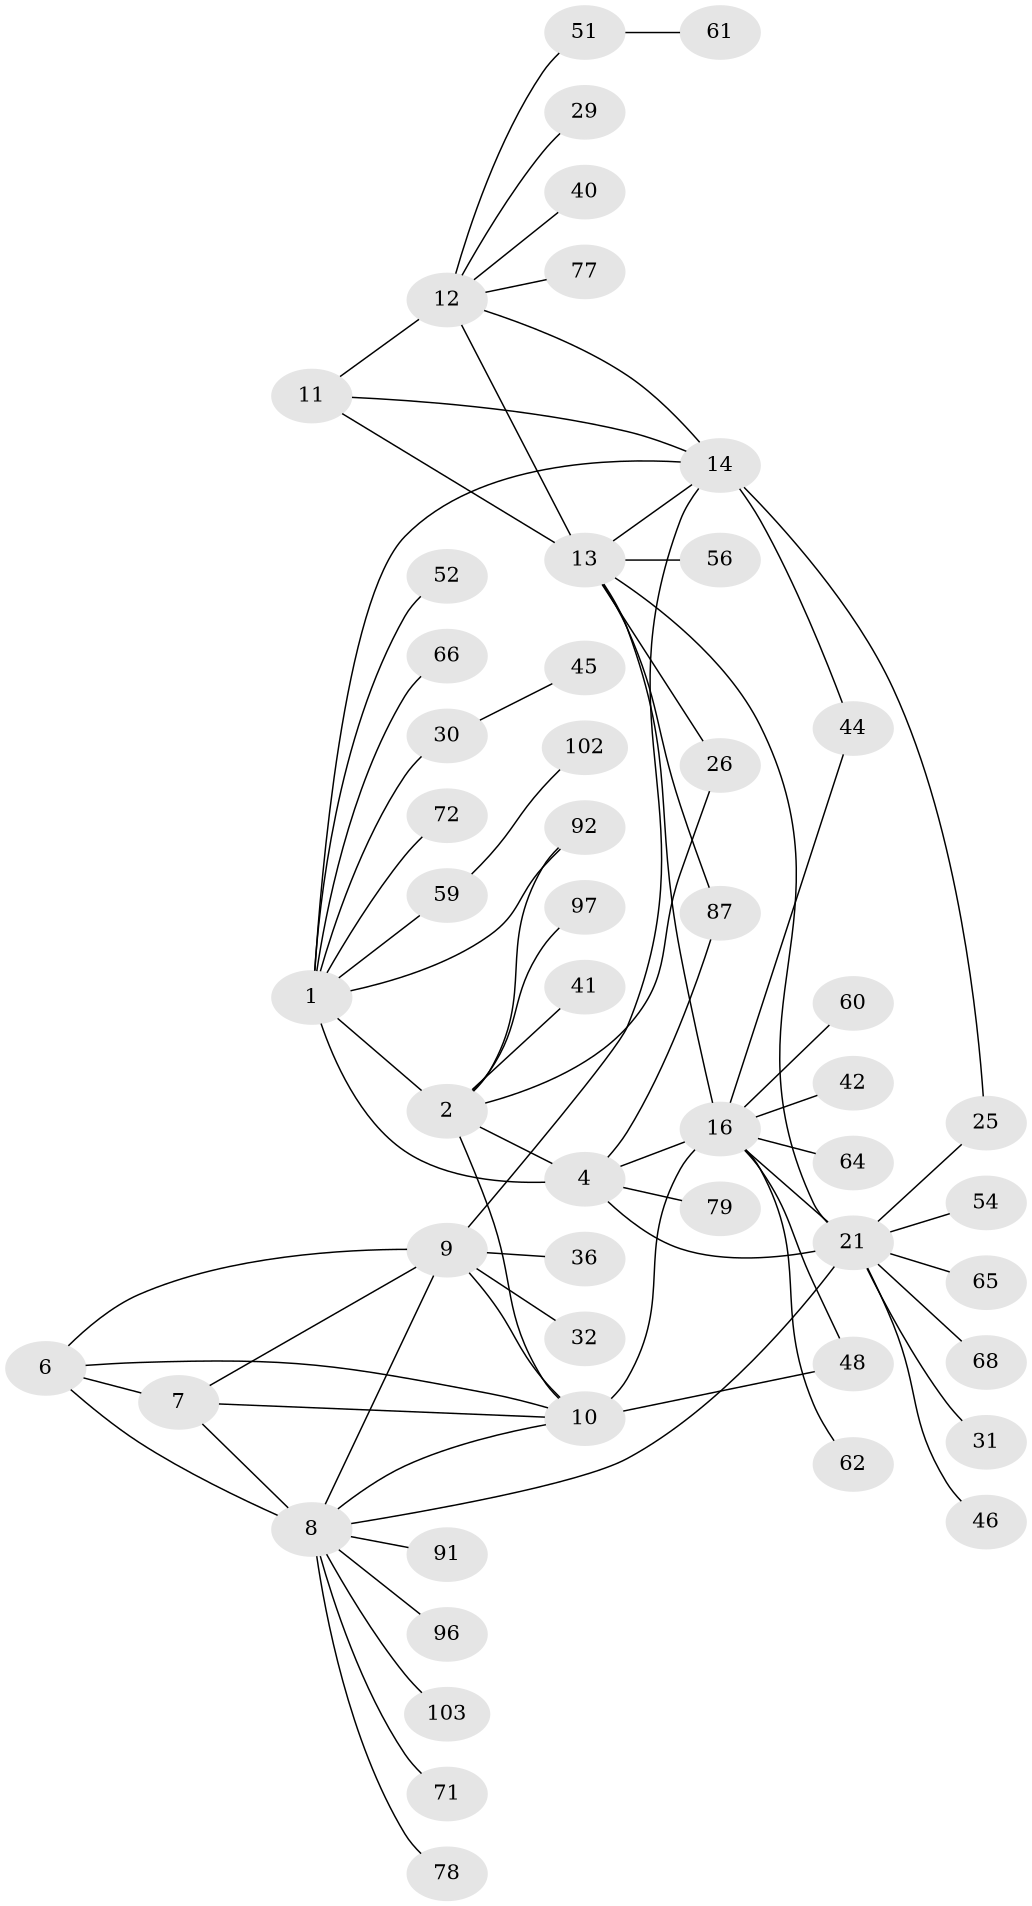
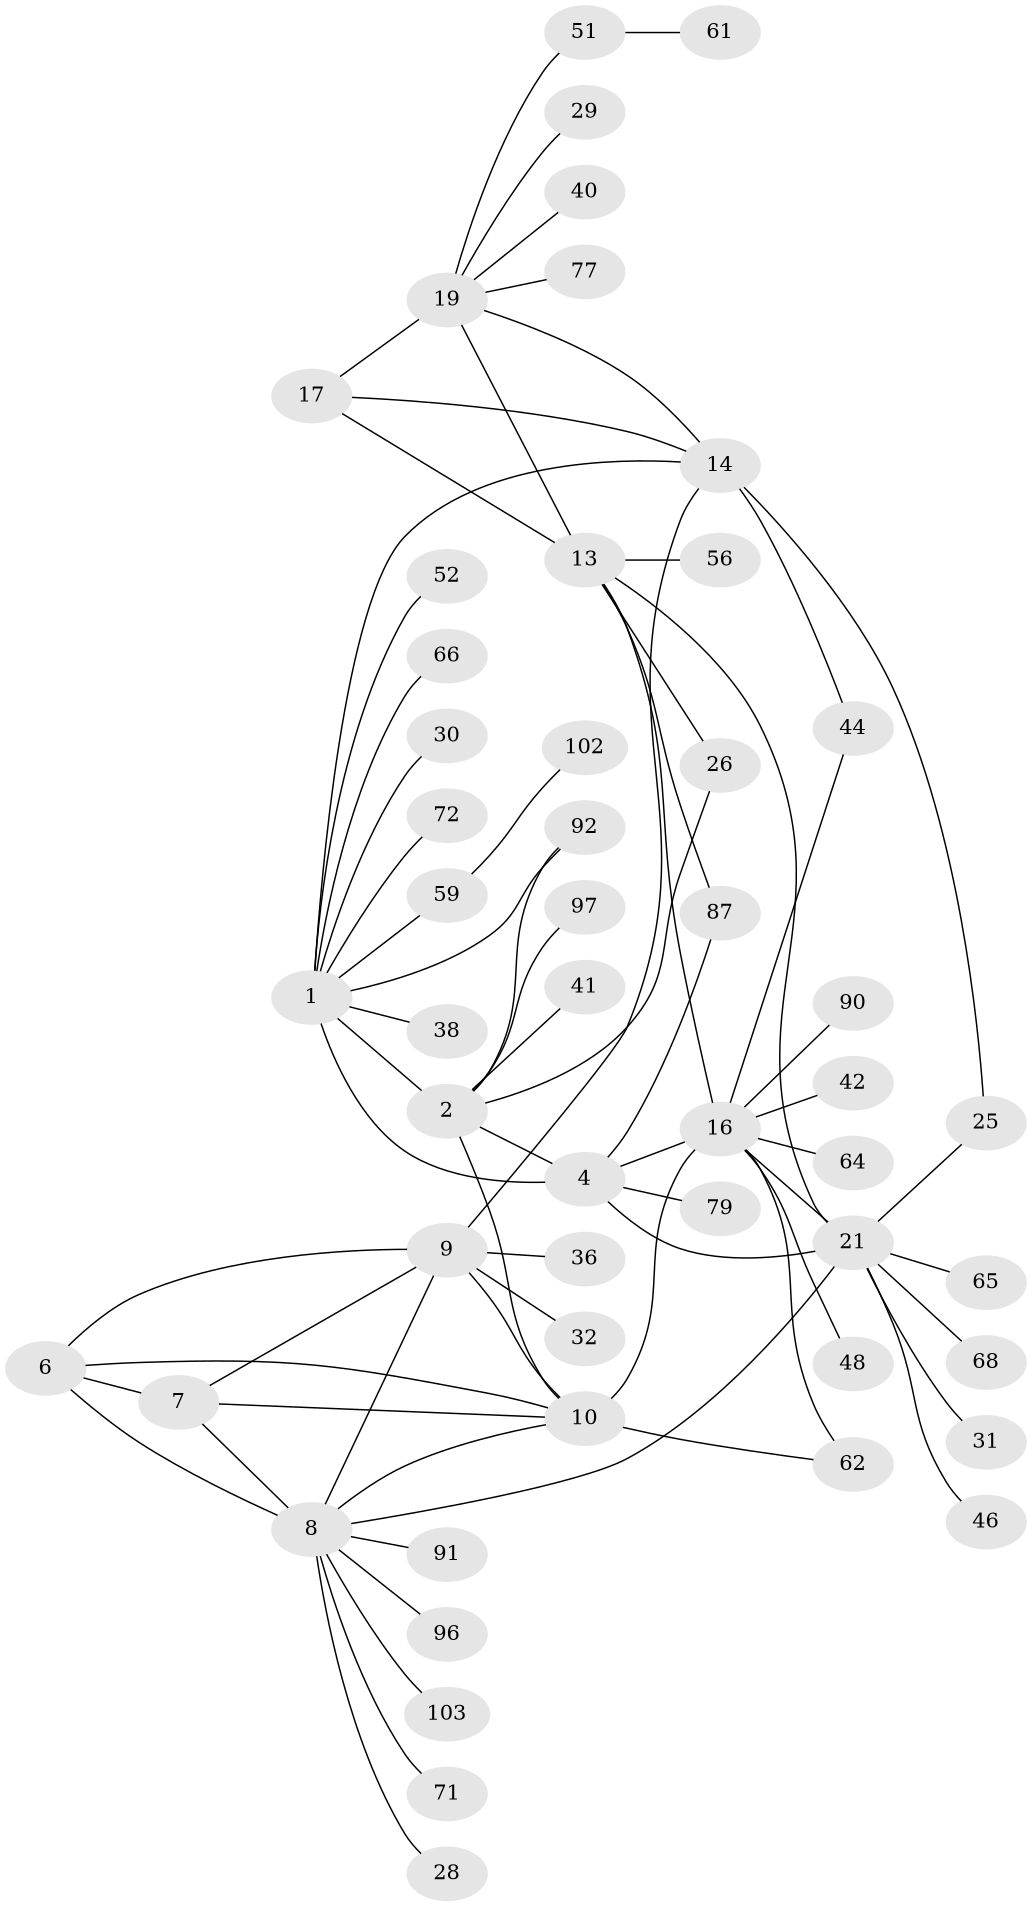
node "12": label "12" -> "19"
node "11": label "11" -> "17"
edge "14" -- "13": removed
node "45": removed
node "60": label "60" -> "90"
node "38": added
node "54": removed
edge "48" -- "10": now "62" -- "10"
node "78": label "78" -> "28"
